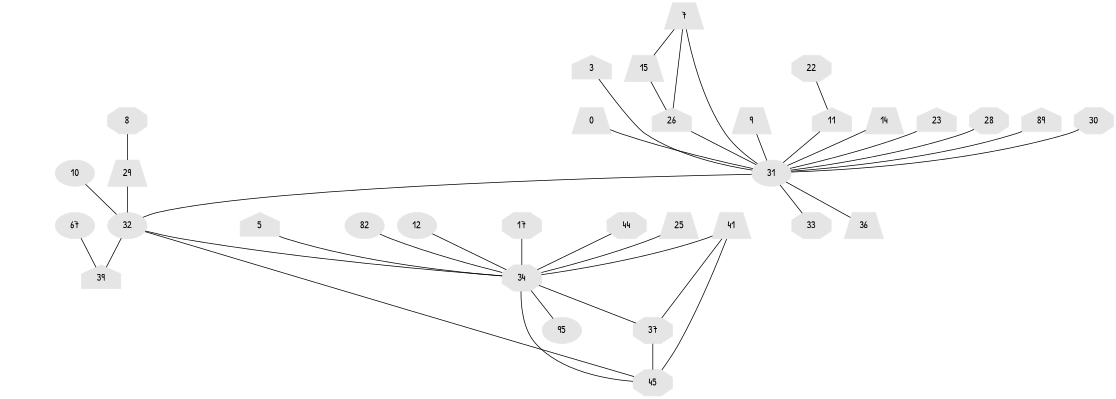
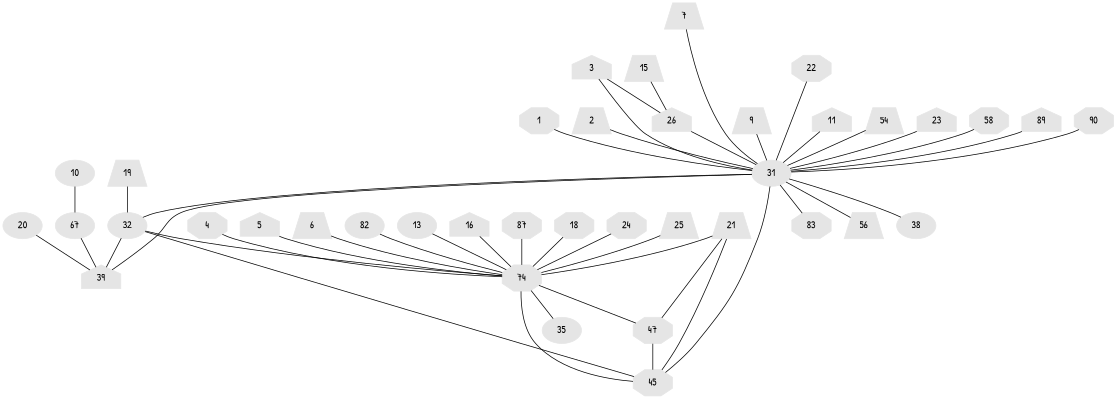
edge "7" -- "15": removed
edge "7" -- "26": now "3" -- "26"
edge "22" -- "11": now "22" -- "31"
node "8": removed
node "1": added
node "0": label "0" -> "2"
node "14": label "14" -> "54"
node "28": label "28" -> "58"
node "30": label "30" -> "90"
node "29": label "29" -> "19"
edge "31" -- "39": added
edge "10" -- "32": now "10" -- "67"
node "20": added
node "4": added
node "6": added
node "12": label "12" -> "13"
node "16": added
node "17": label "17" -> "87"
node "18": added
node "44": label "44" -> "24"
node "41": label "41" -> "21"
node "33": label "33" -> "83"
node "36": label "36" -> "56"
node "38": added
node "34": label "34" -> "74"
edge "31" -- "45": added
node "95": label "95" -> "35"
node "37": label "37" -> "47"
